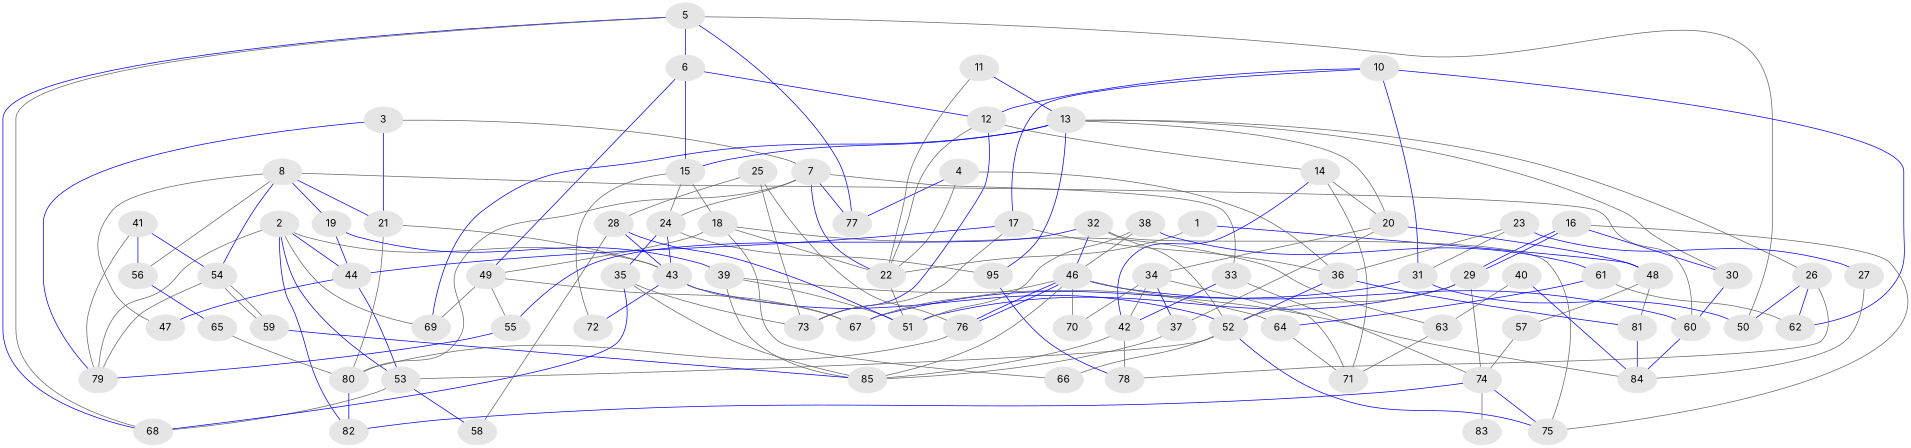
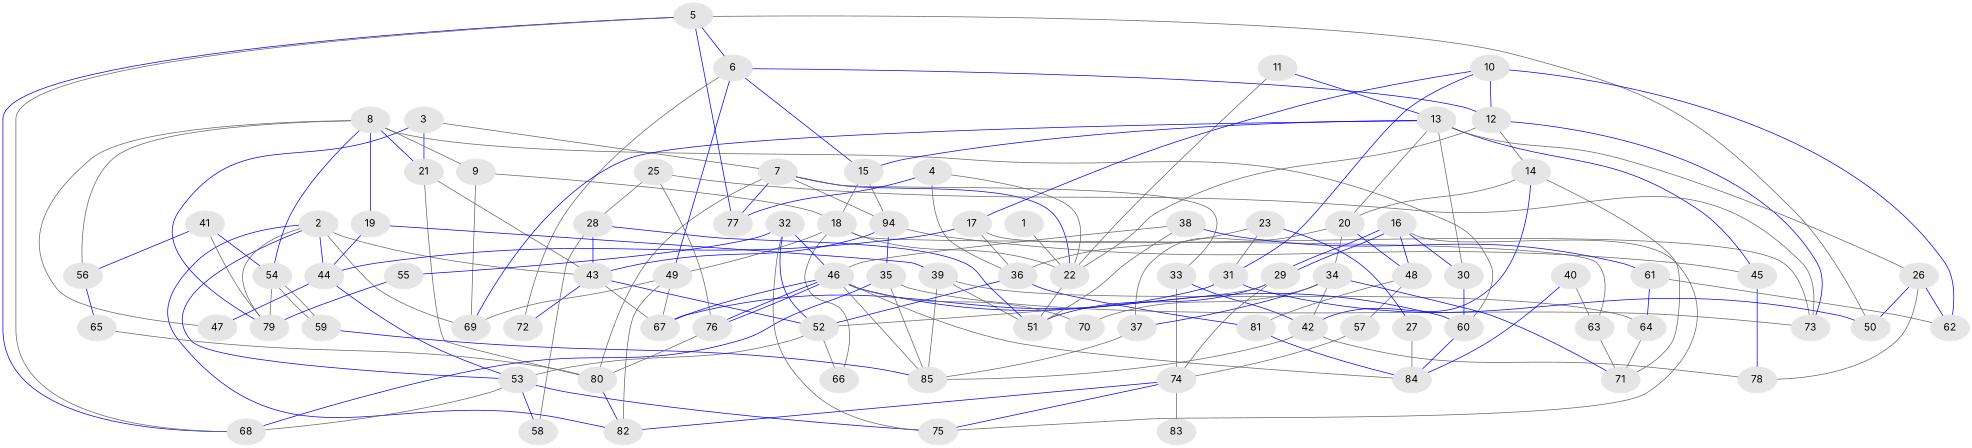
node "9": added
edge "15" -- "72": now "6" -- "72"
node "24": label "24" -> "94"
edge "1" -- "48": now "16" -- "48"
edge "32" -- "52": color gray40 -> blue
node "95": label "95" -> "45"
edge "34" -- "71": color gray40 -> blue
edge "46" -- "67": color gray40 -> blue
edge "49" -- "55": now "49" -- "82"
edge "52" -- "75": now "53" -- "75"
